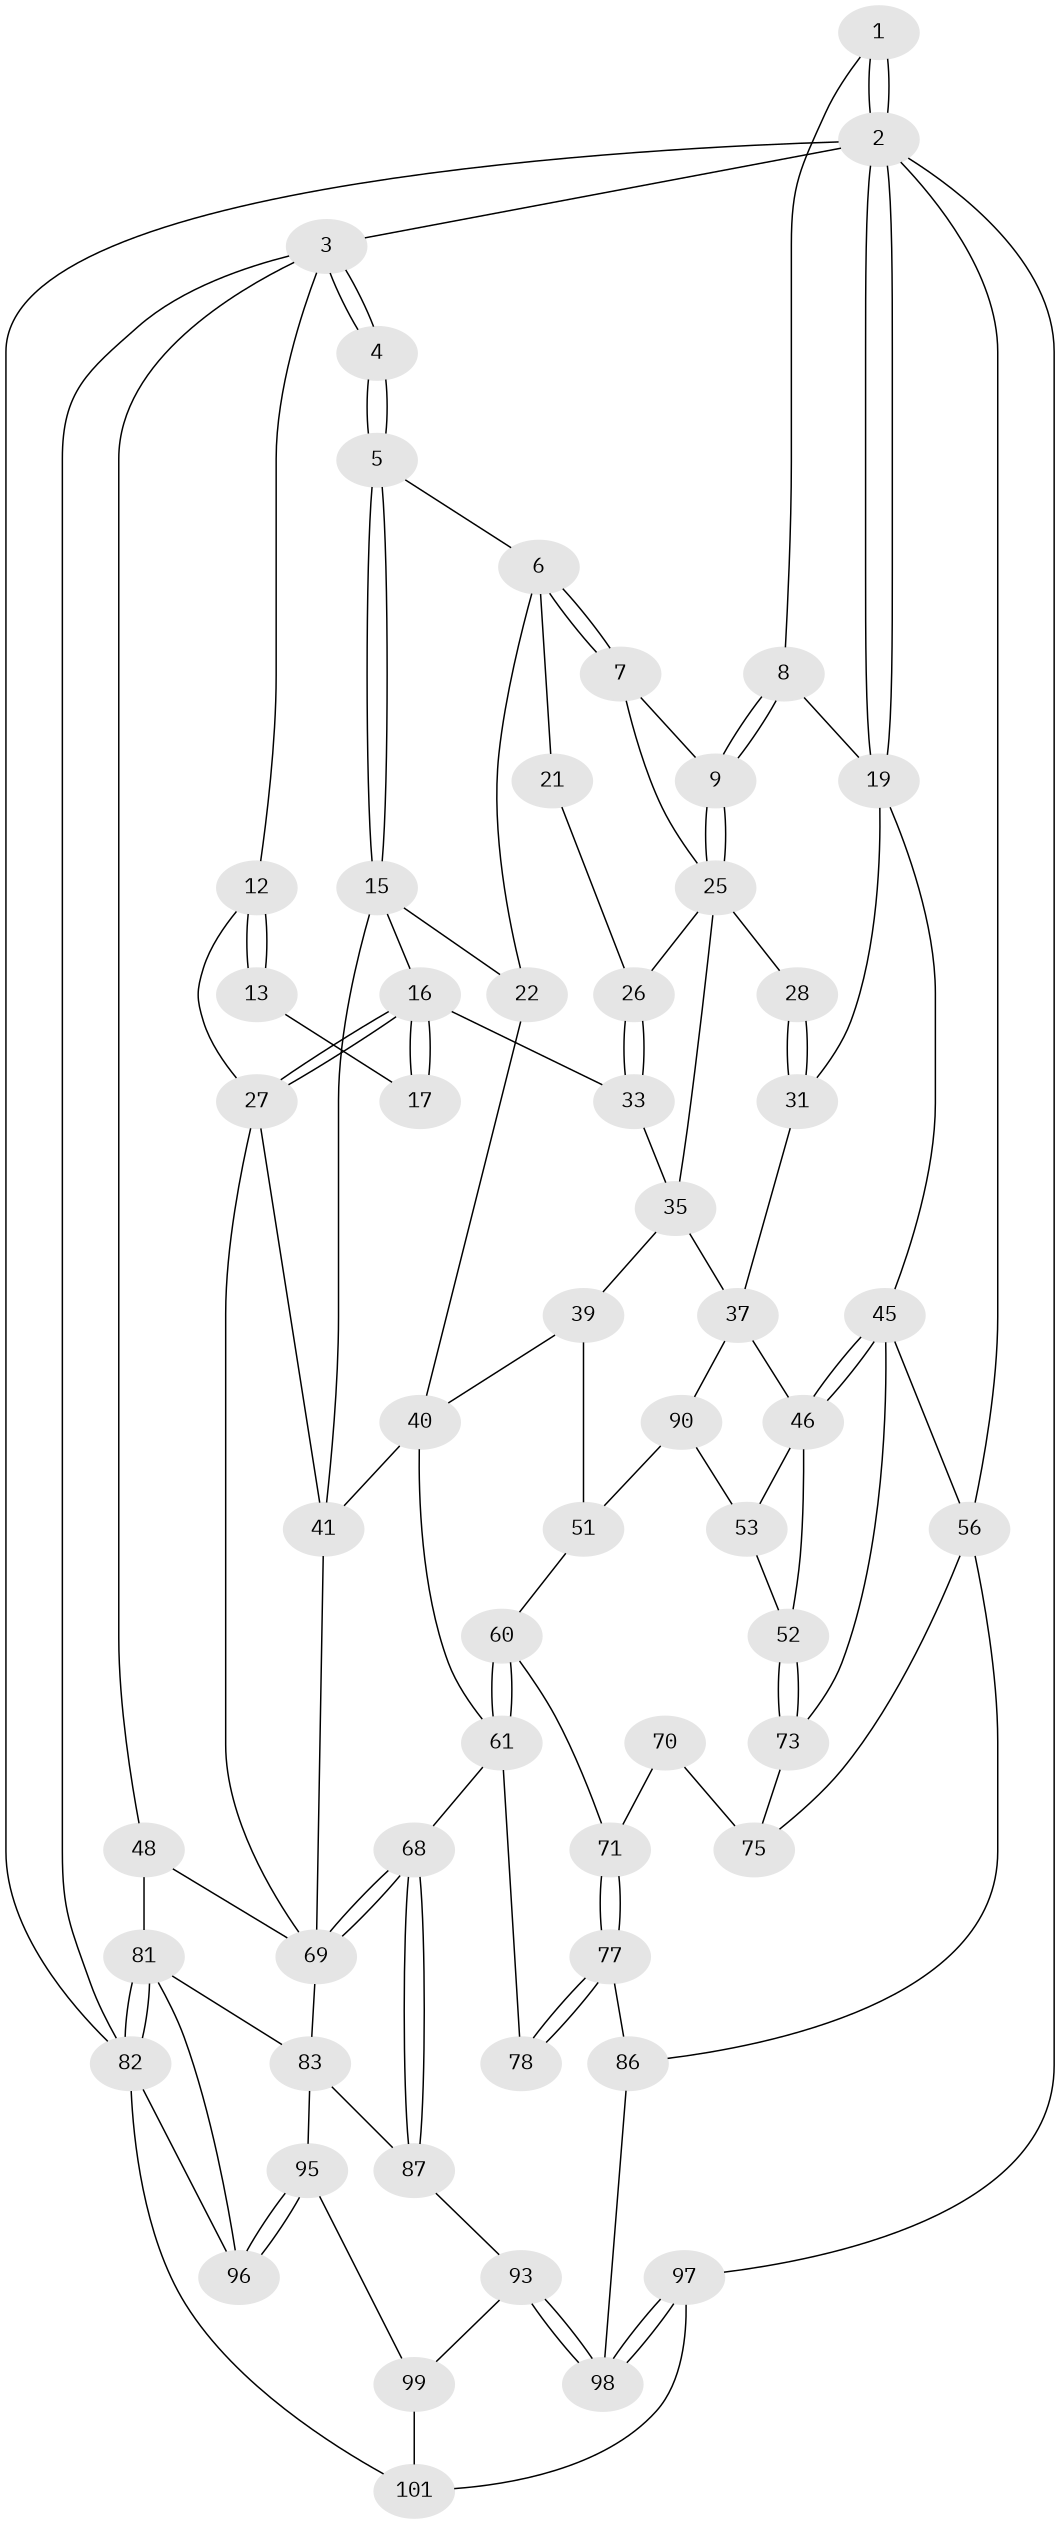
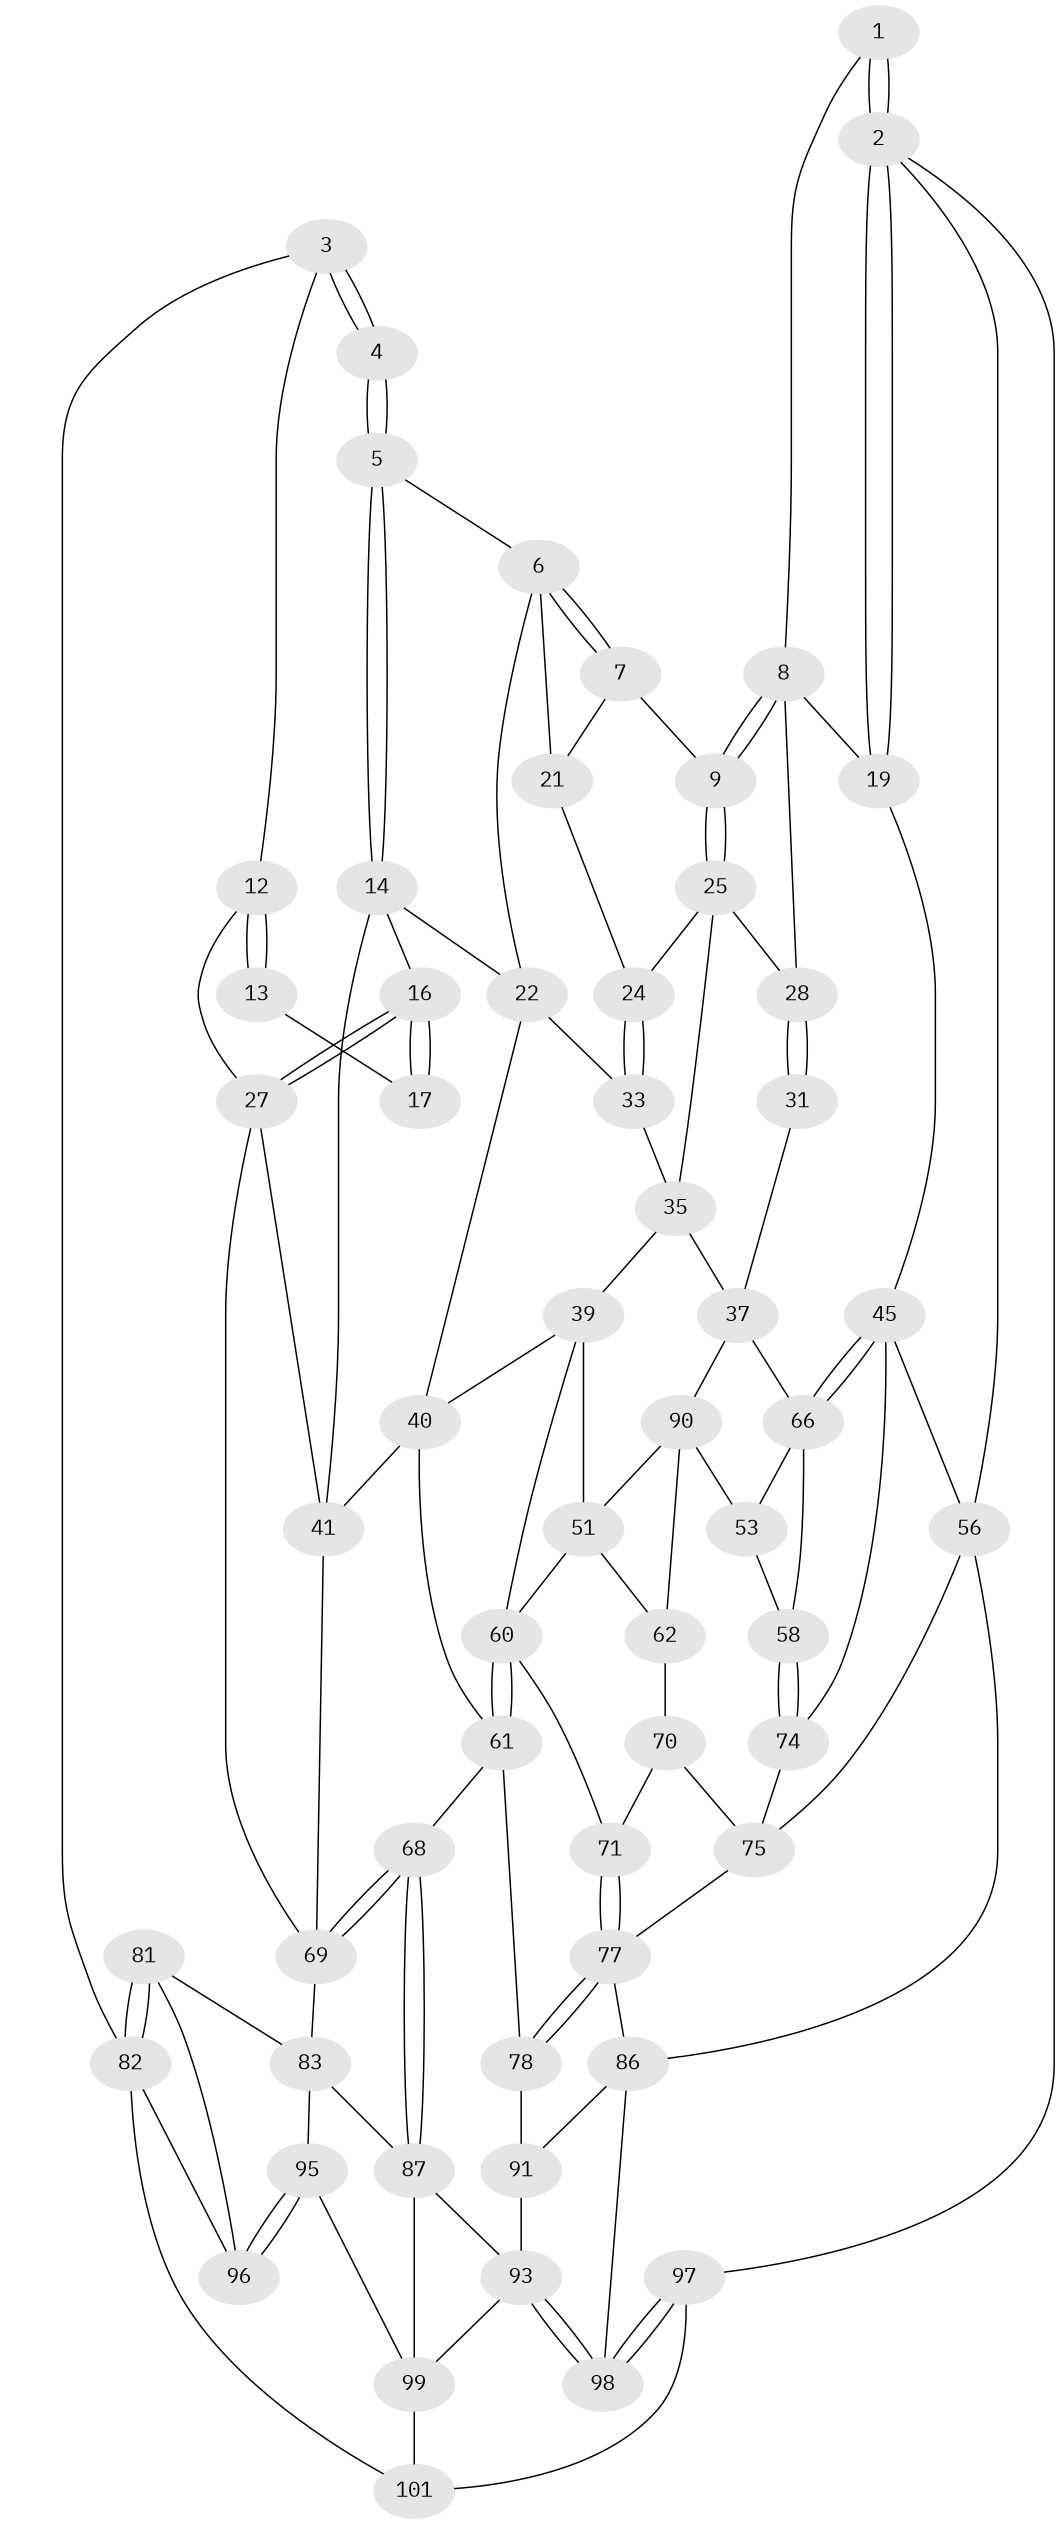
edge "2" -- "3": removed
edge "2" -- "82": removed
edge "7" -- "25": now "7" -- "21"
edge "8" -- "28": added
node "15": label "15" -> "14"
edge "19" -- "31": removed
node "26": label "26" -> "24"
edge "16" -- "33": now "22" -- "33"
node "46": label "46" -> "66"
edge "39" -- "60": added
node "62": added
node "52": label "52" -> "58"
node "73": label "73" -> "74"
node "48": removed
edge "75" -- "77": added
node "91": added
edge "87" -- "99": added
